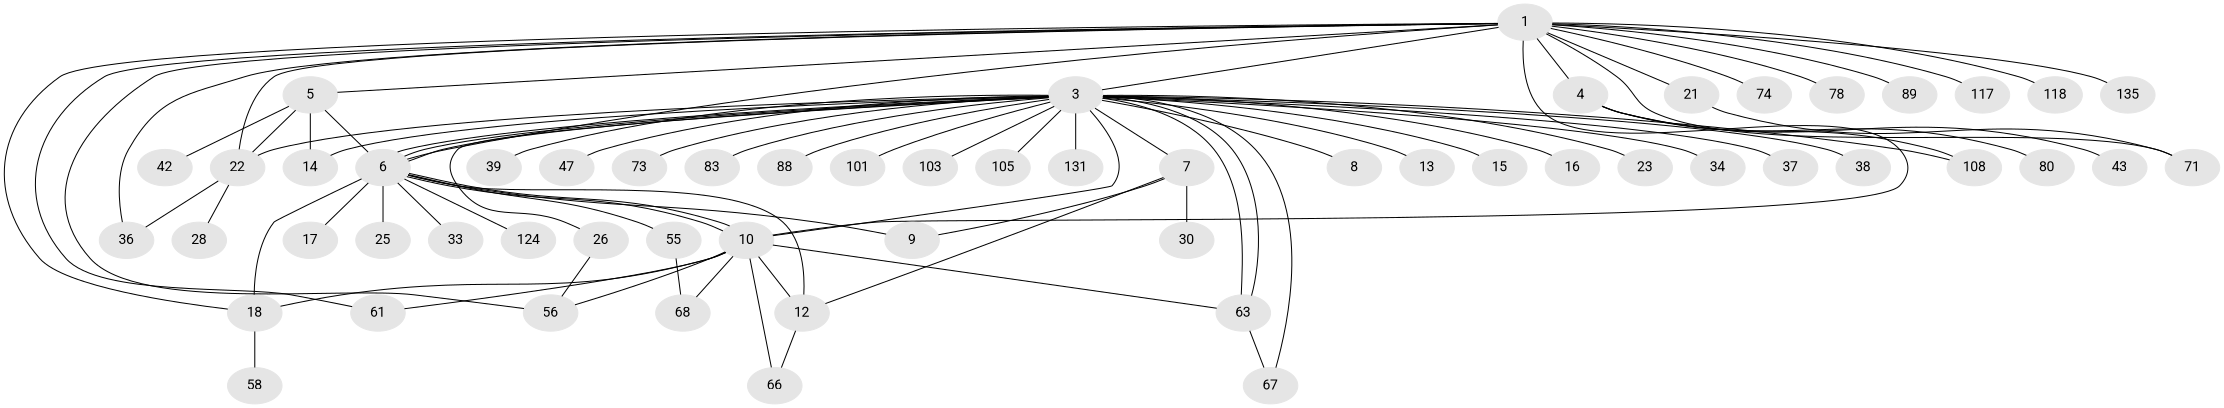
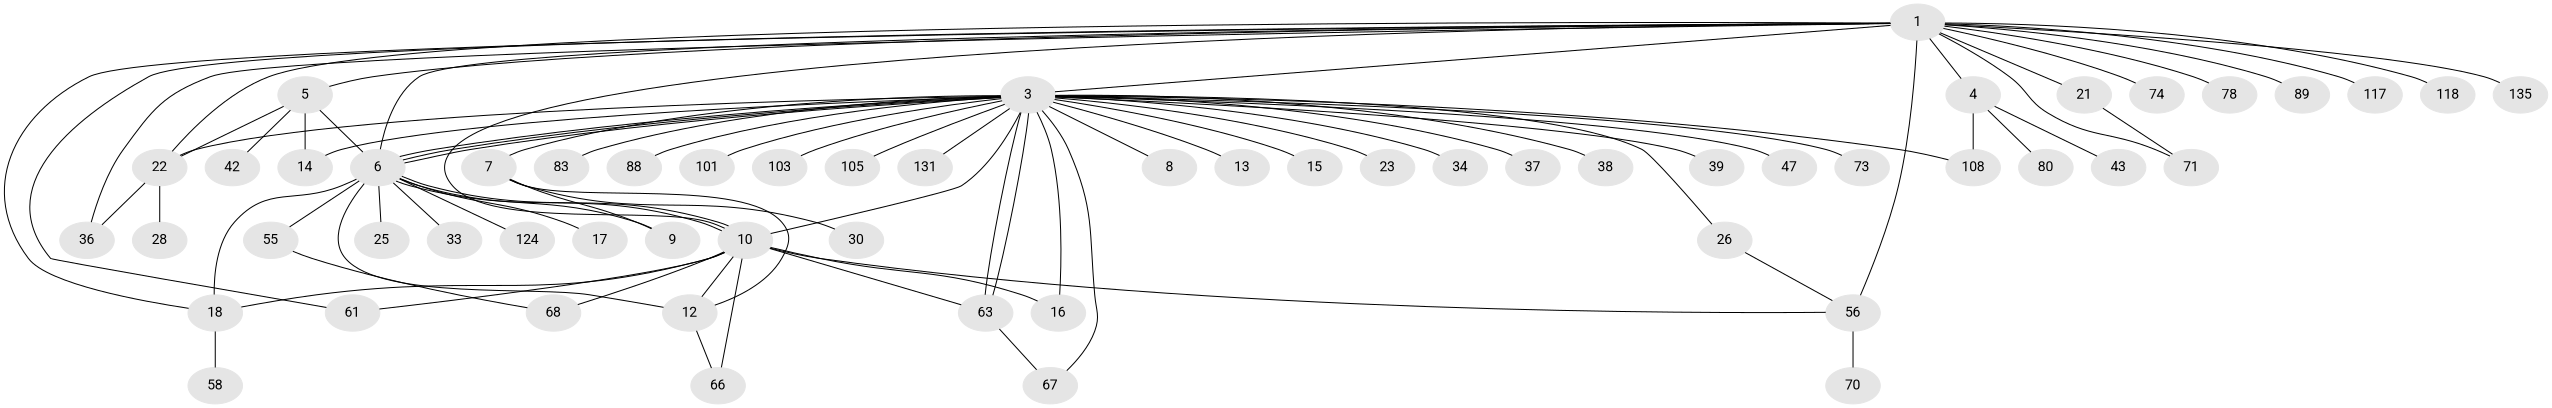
edge "10" -- "16": added
node "70": added
